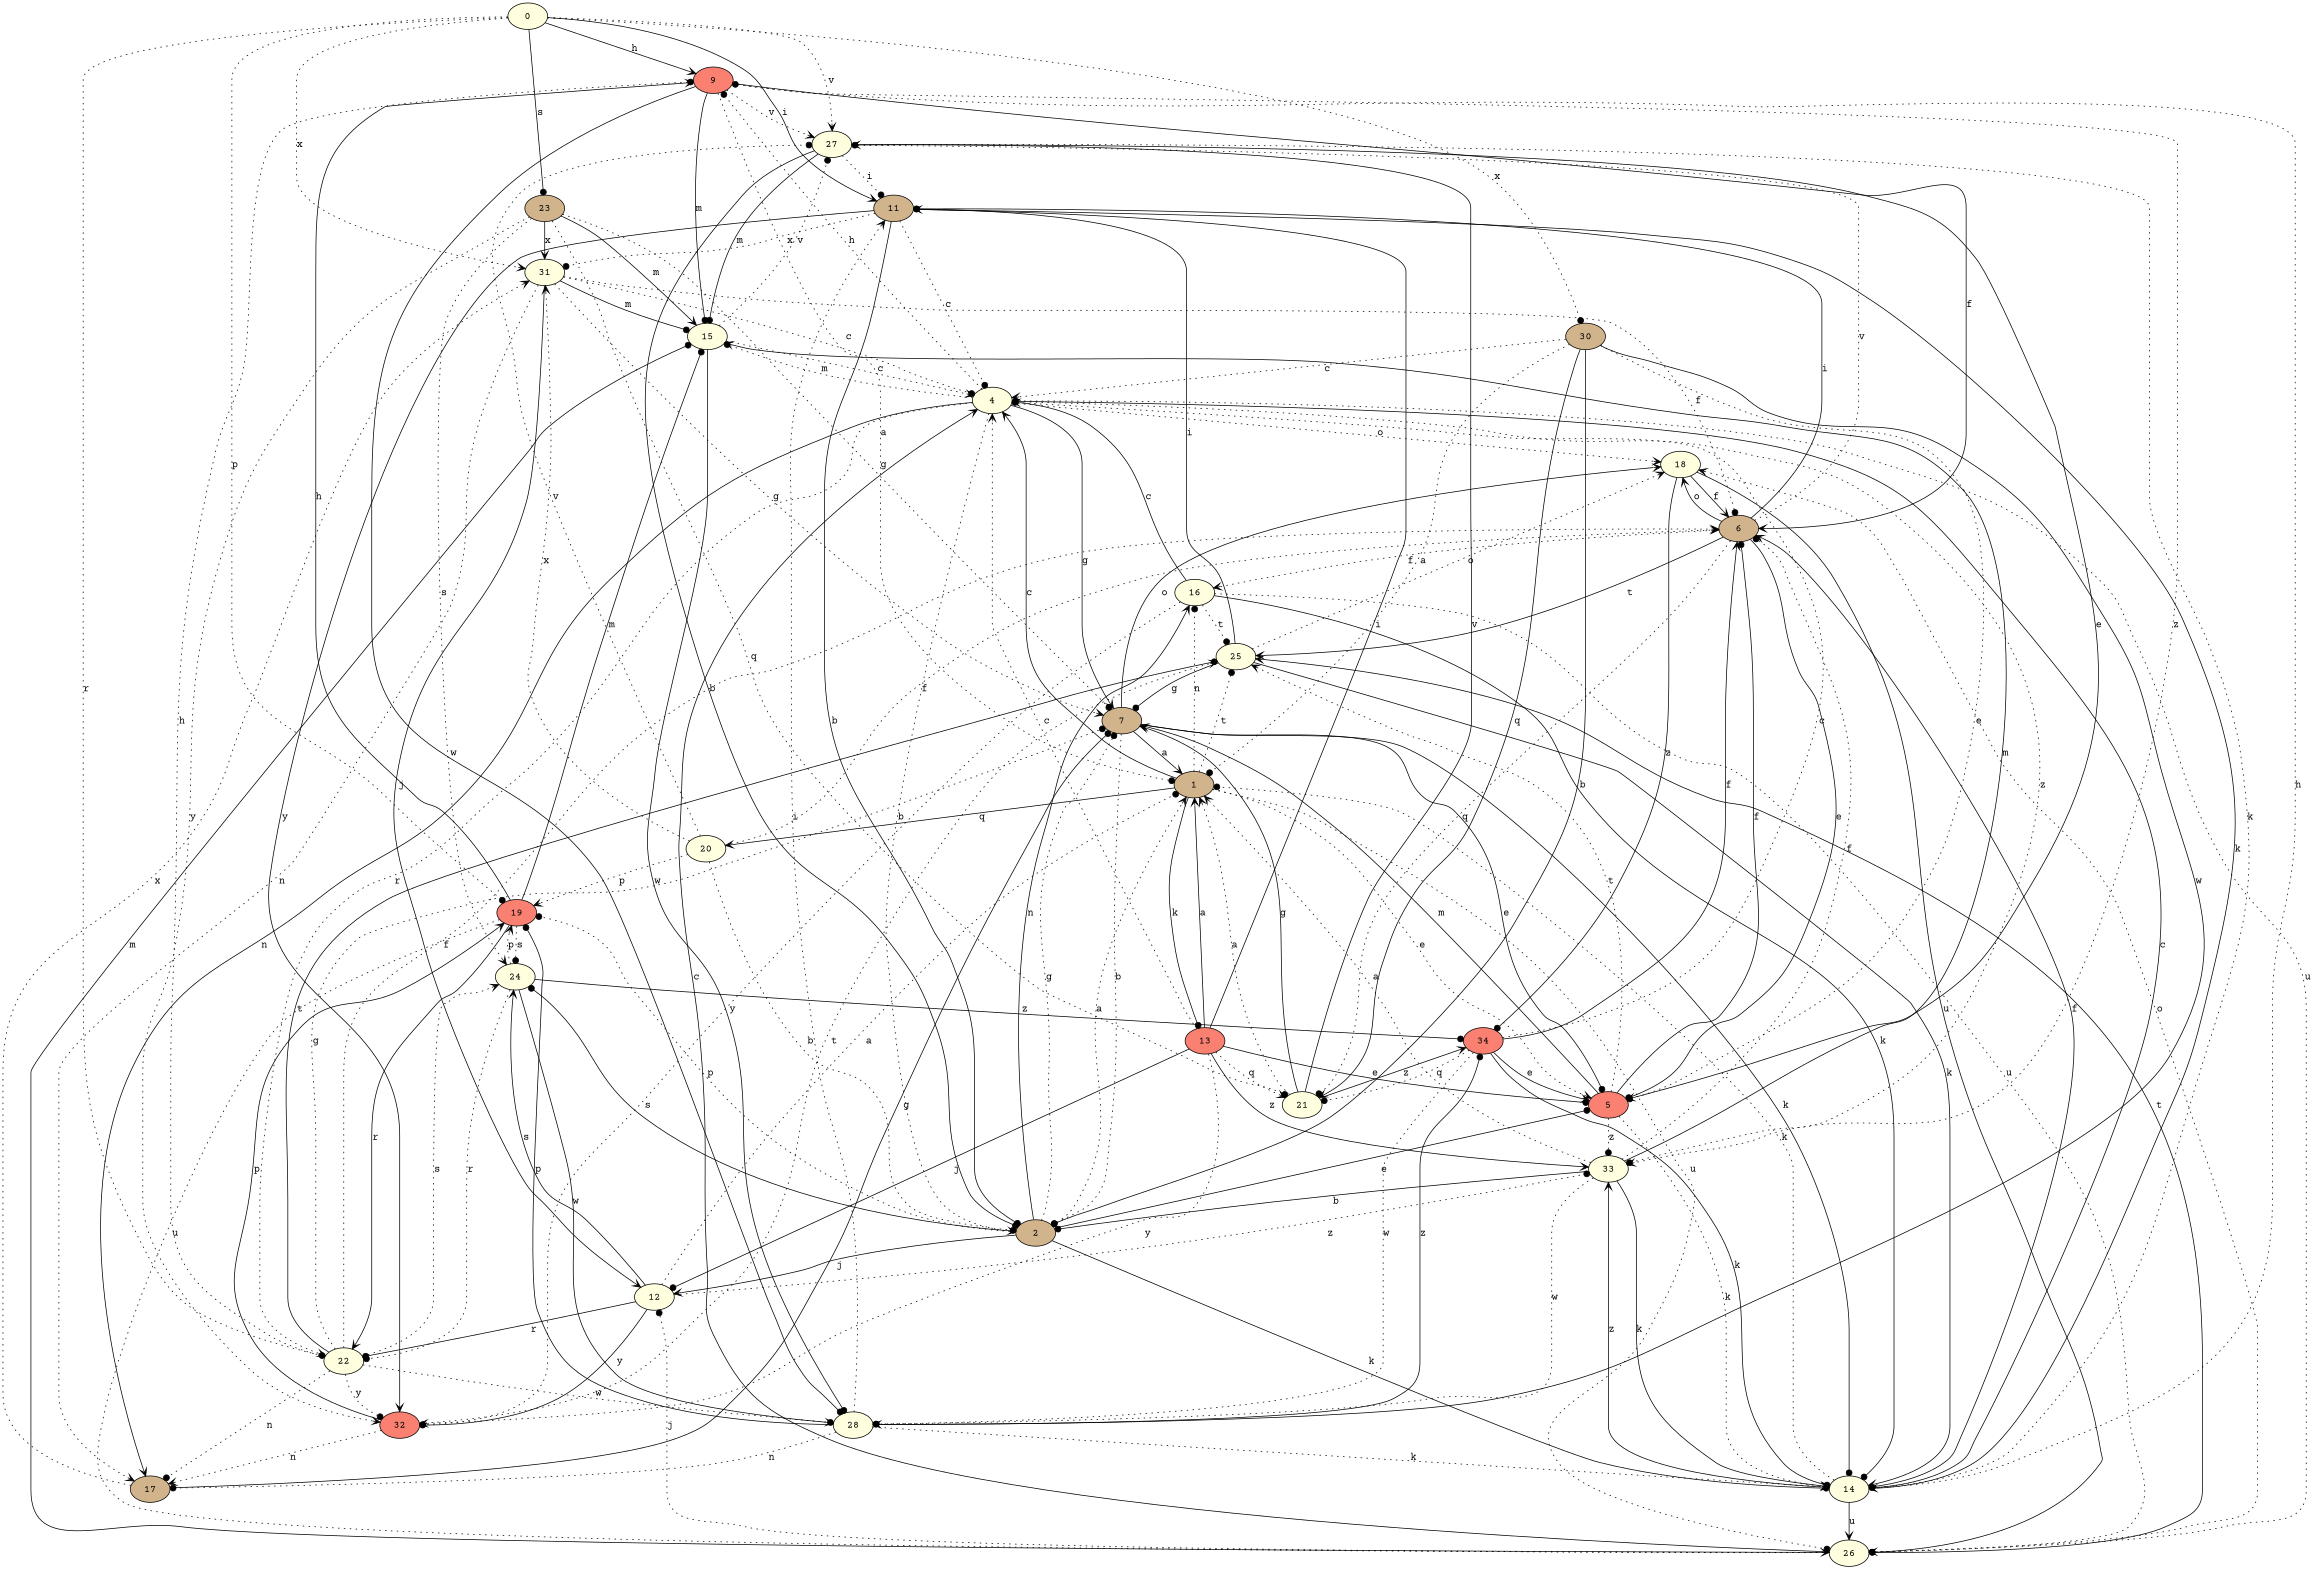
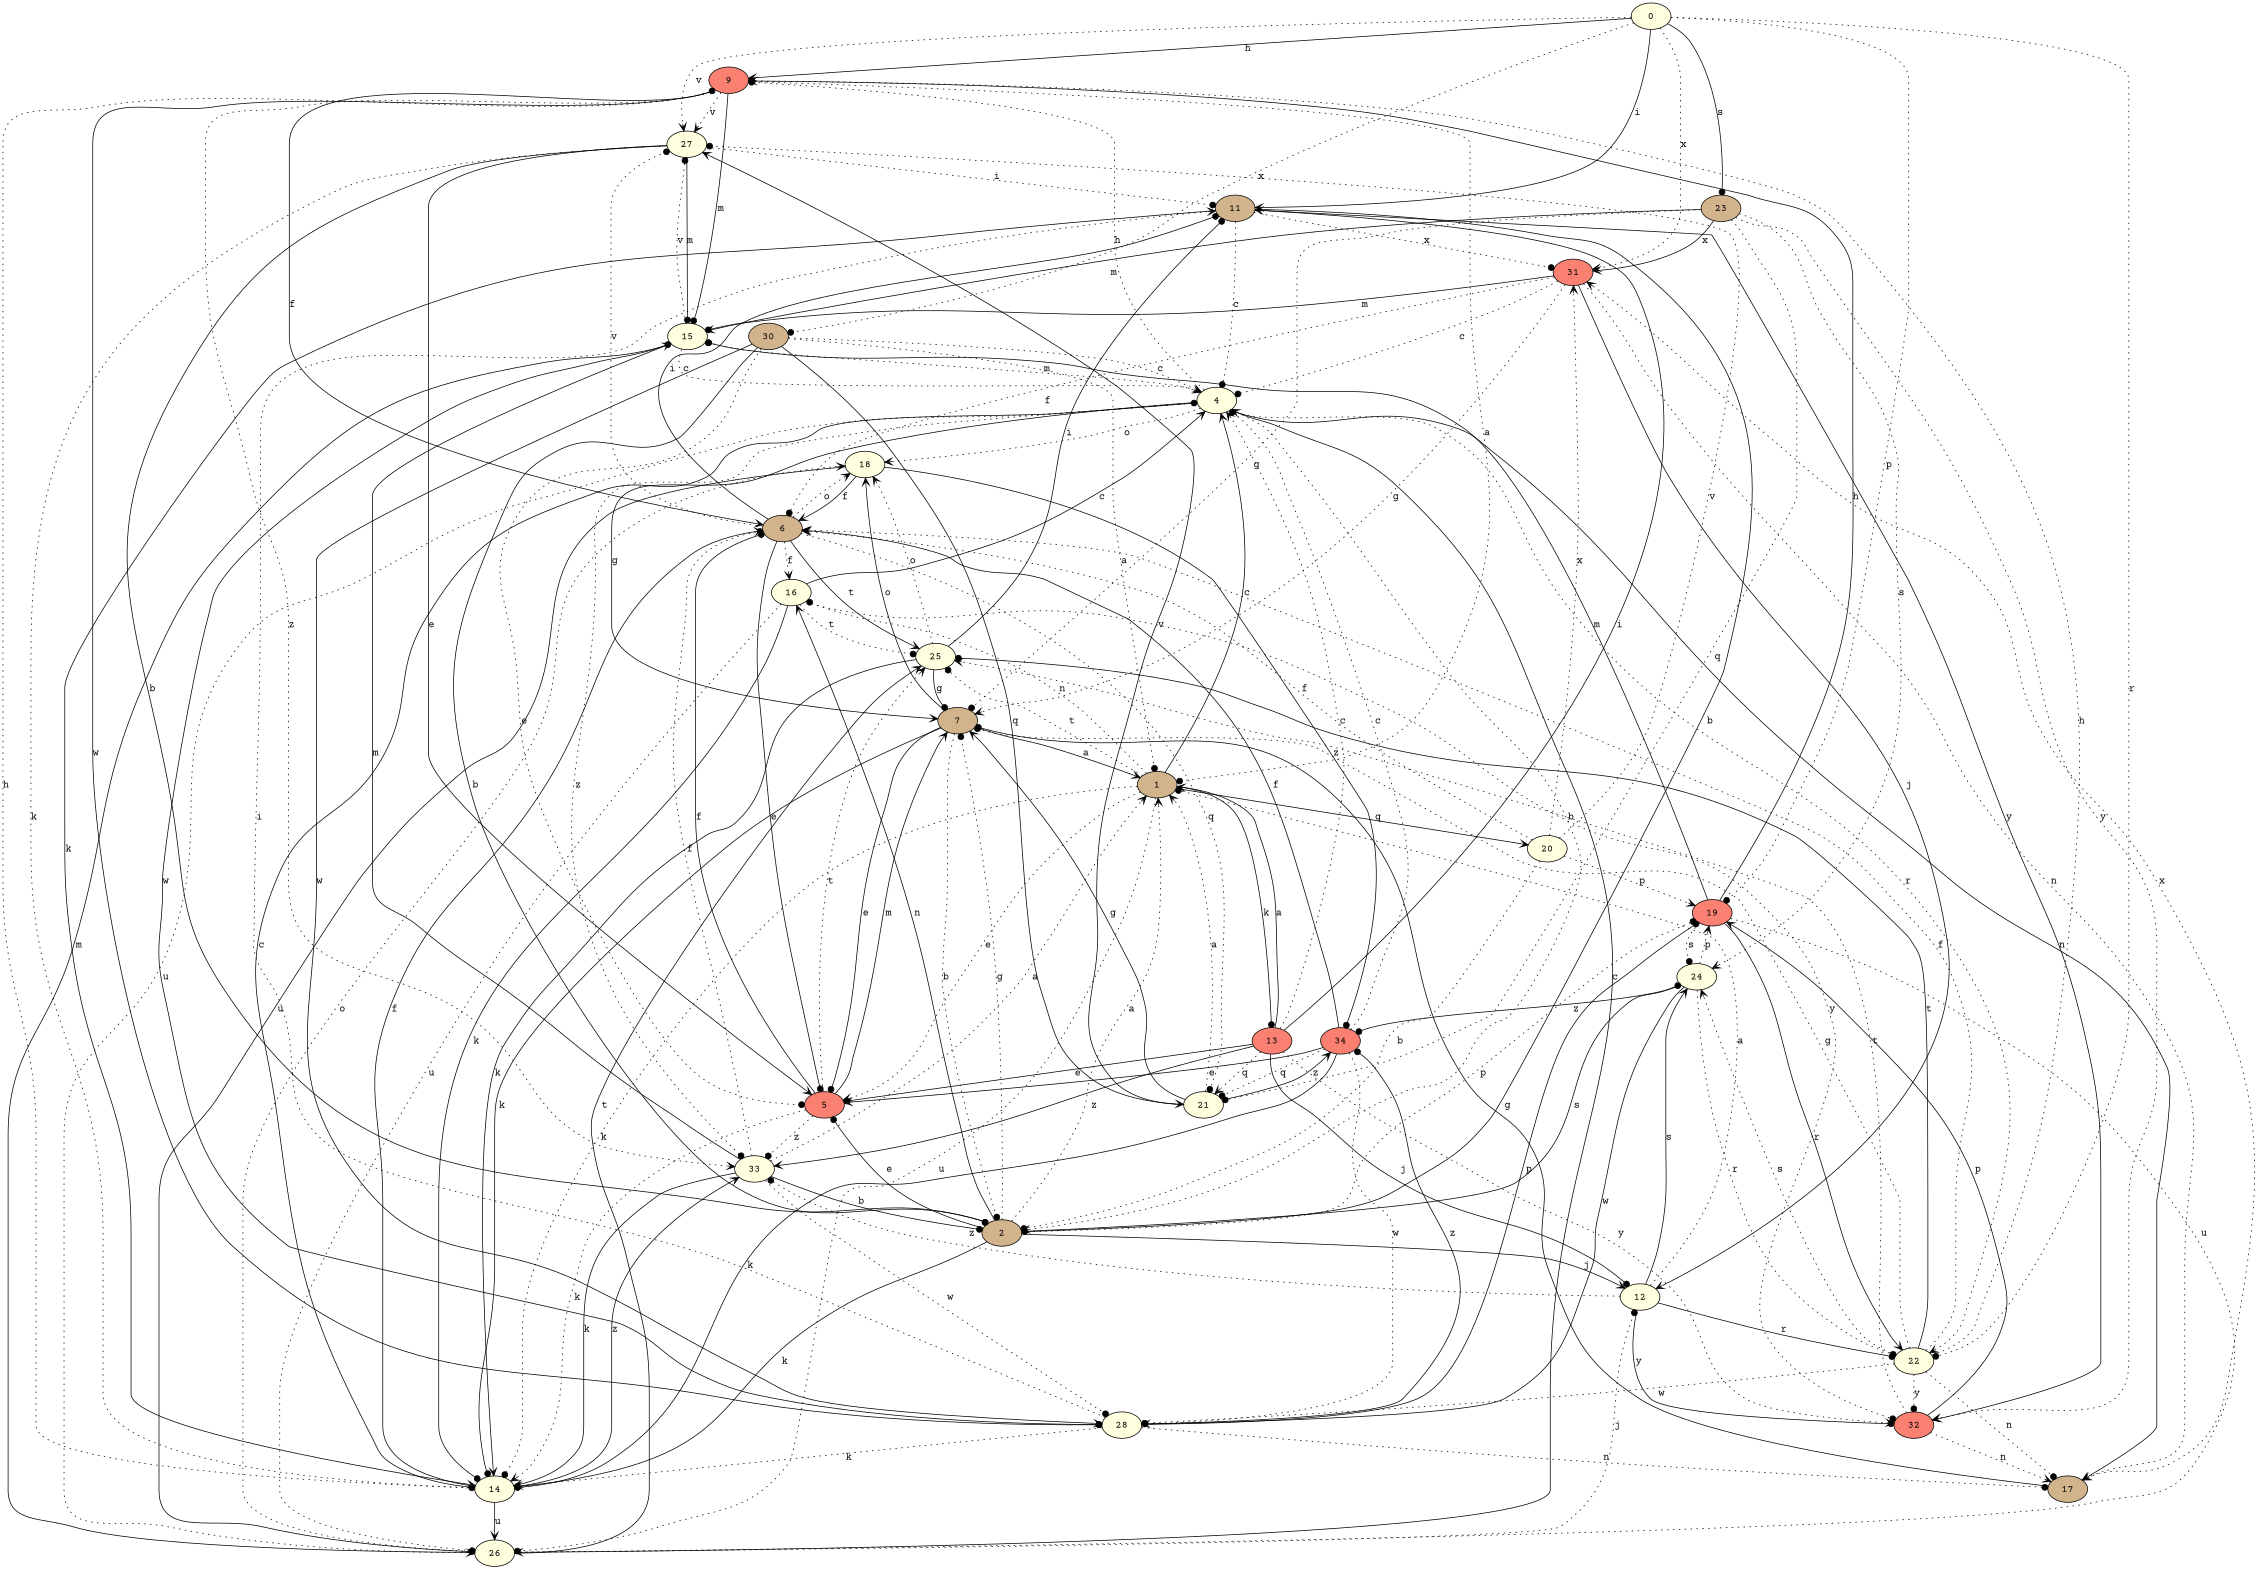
node "31": fillcolor lightyellow -> salmon
edge "6" -> "18": style solid -> dotted
edge "14" -> "1": reversed
